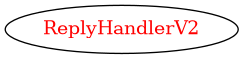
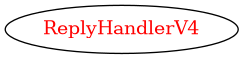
node "ReplyHandlerV2": label "ReplyHandlerV2" -> "ReplyHandlerV4"
